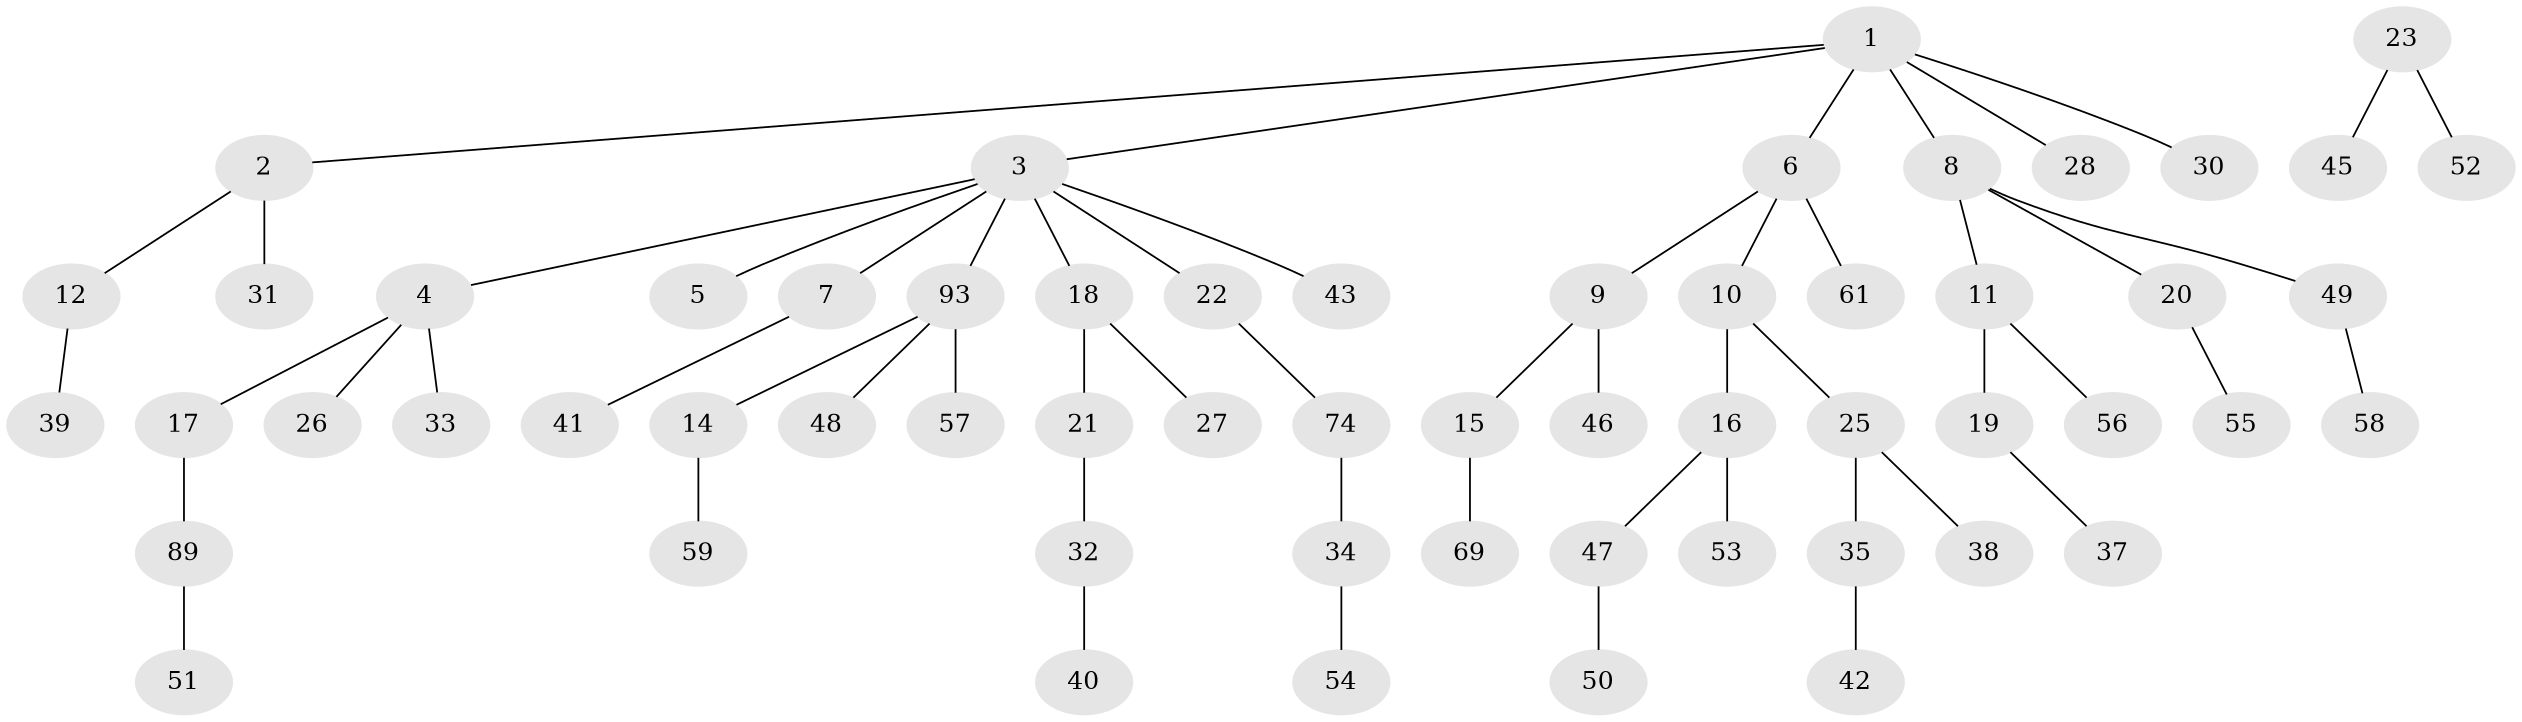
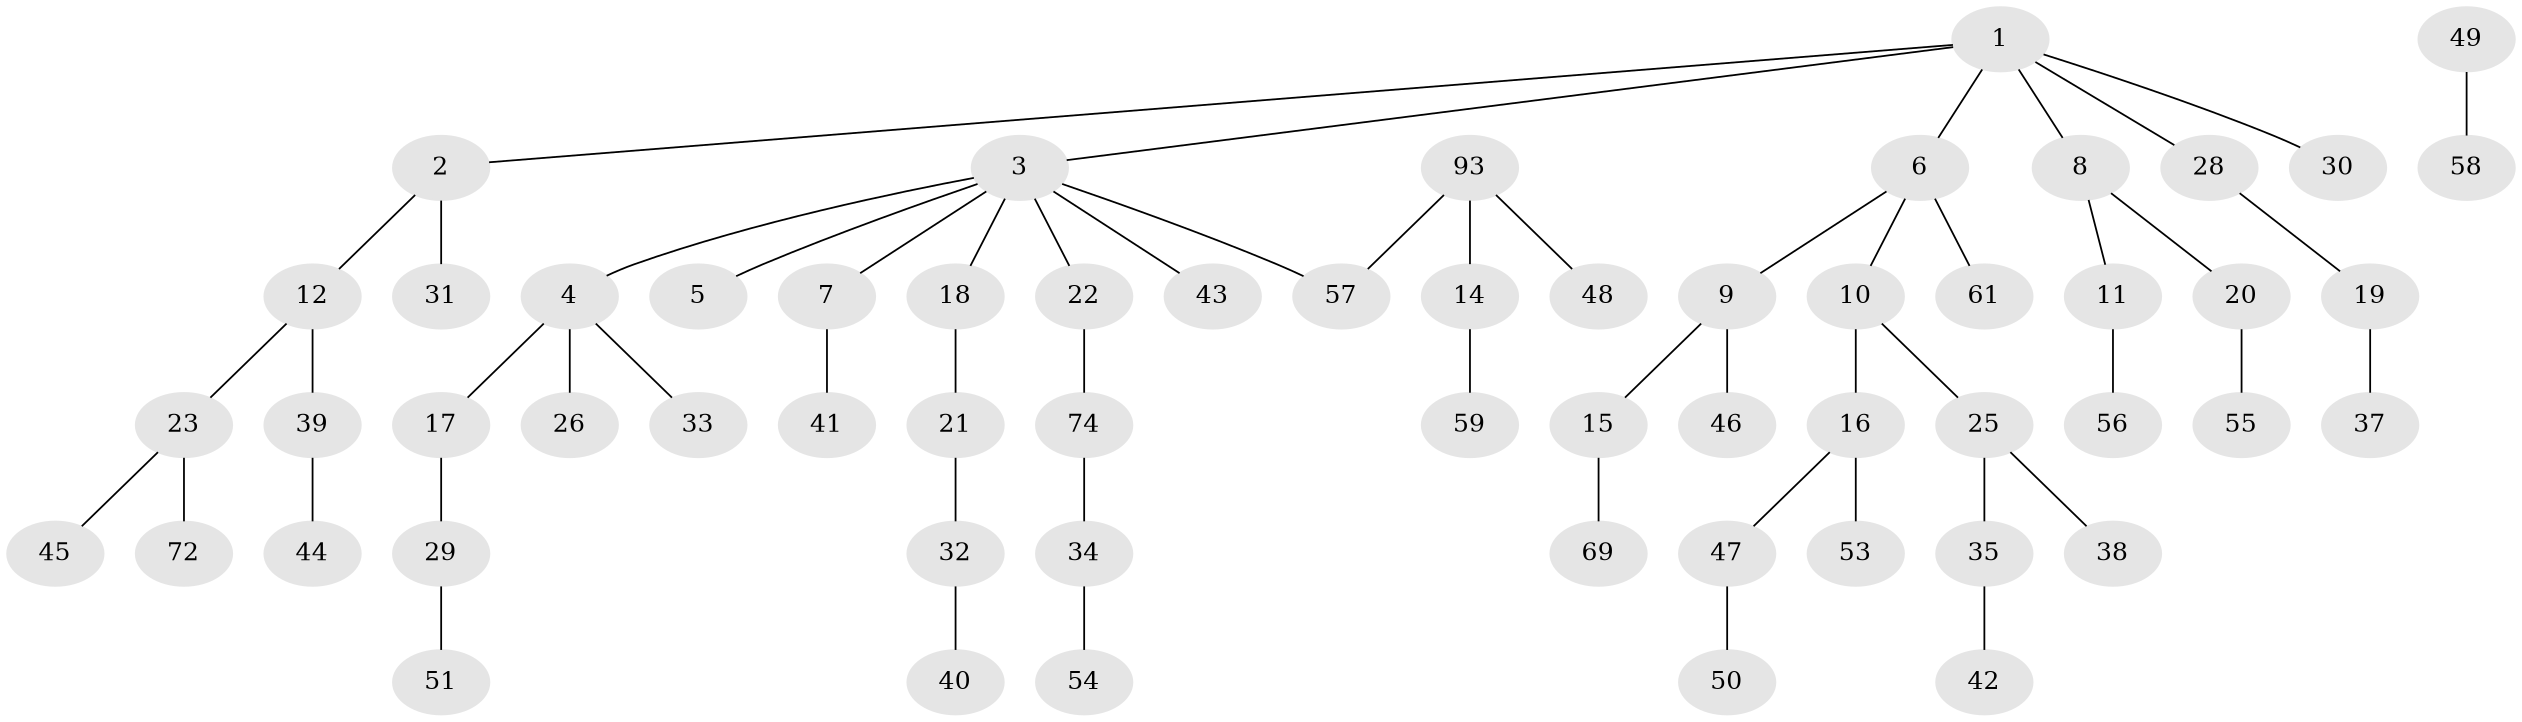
node "52": label "52" -> "72"
edge "3" -- "93": now "3" -- "57"
edge "8" -- "49": removed
edge "12" -- "23": added
edge "11" -- "19": now "28" -- "19"
node "27": removed
node "89": label "89" -> "29"
node "44": added
